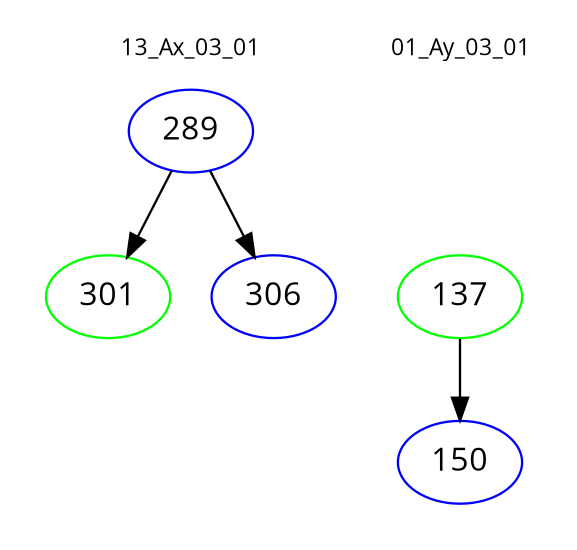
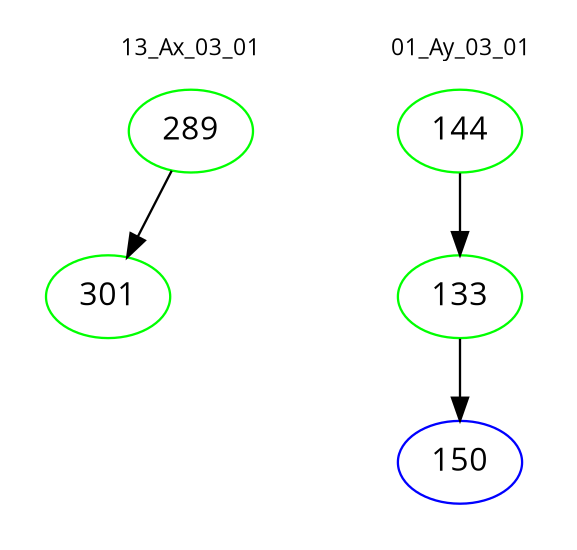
node "289": color blue -> green
node "144": added
node "306": removed
node "137": label "137" -> "133"
